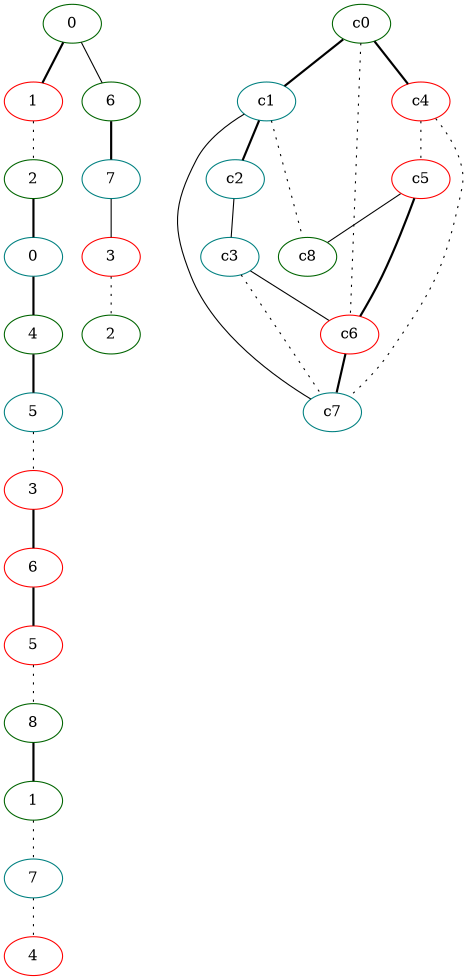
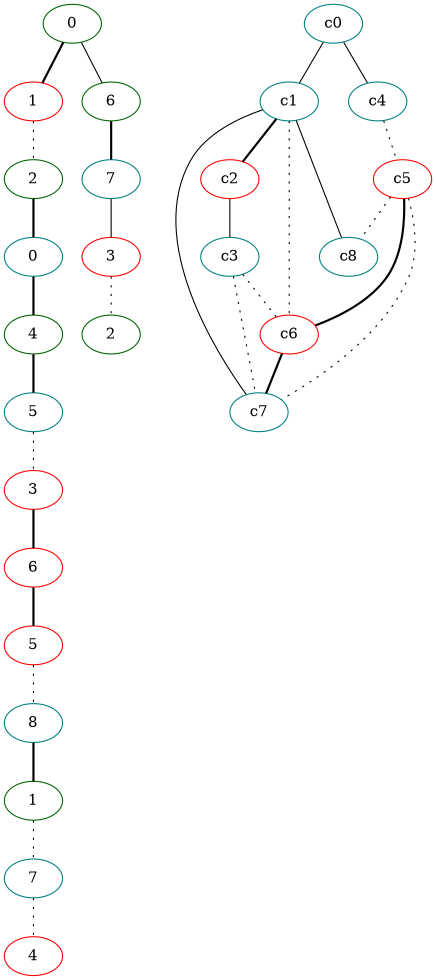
node "c0": color darkgreen -> teal
edge "c0" -- "c1": style bold -> solid
edge "c0" -- "c4": style bold -> solid
node "c4": color red -> teal
node "c2": color teal -> red
edge "c1" -- "c8": style dotted -> solid
edge "c0" -- "c6": now "c1" -- "c6"
edge "c5" -- "c8": style solid -> dotted
node "c8": color darkgreen -> teal
edge "c4" -- "c7": now "c5" -- "c7"
edge "c3" -- "c6": style solid -> dotted
node "8": color darkgreen -> teal
